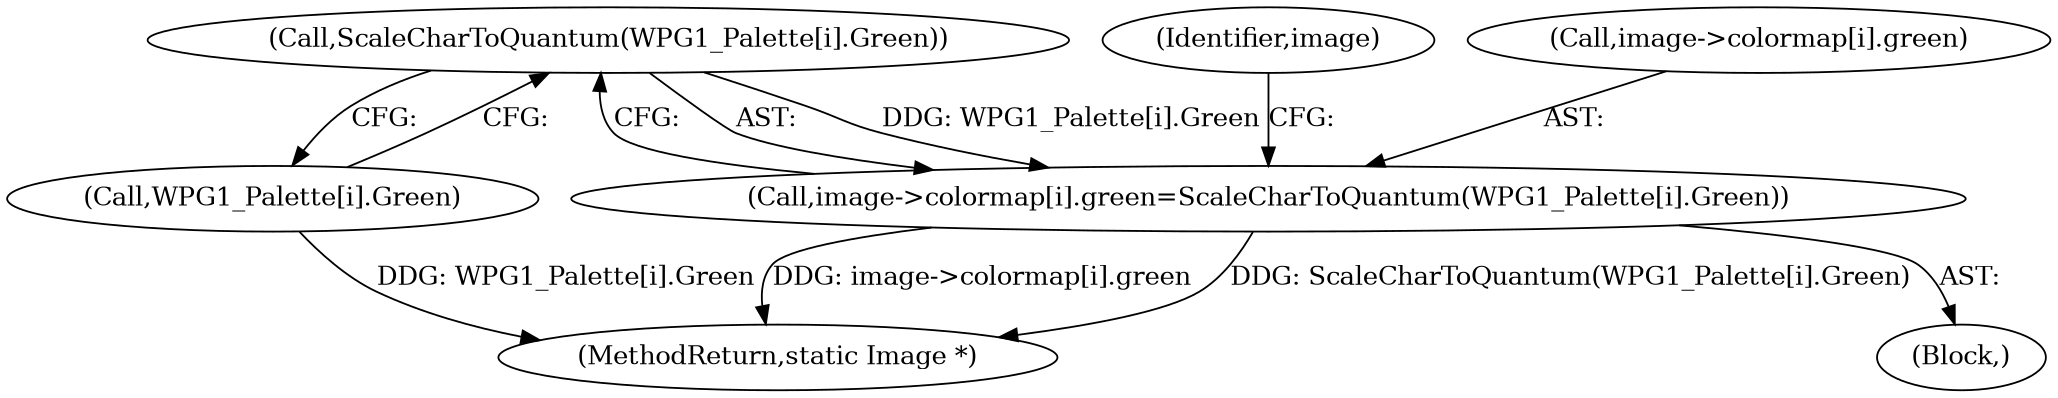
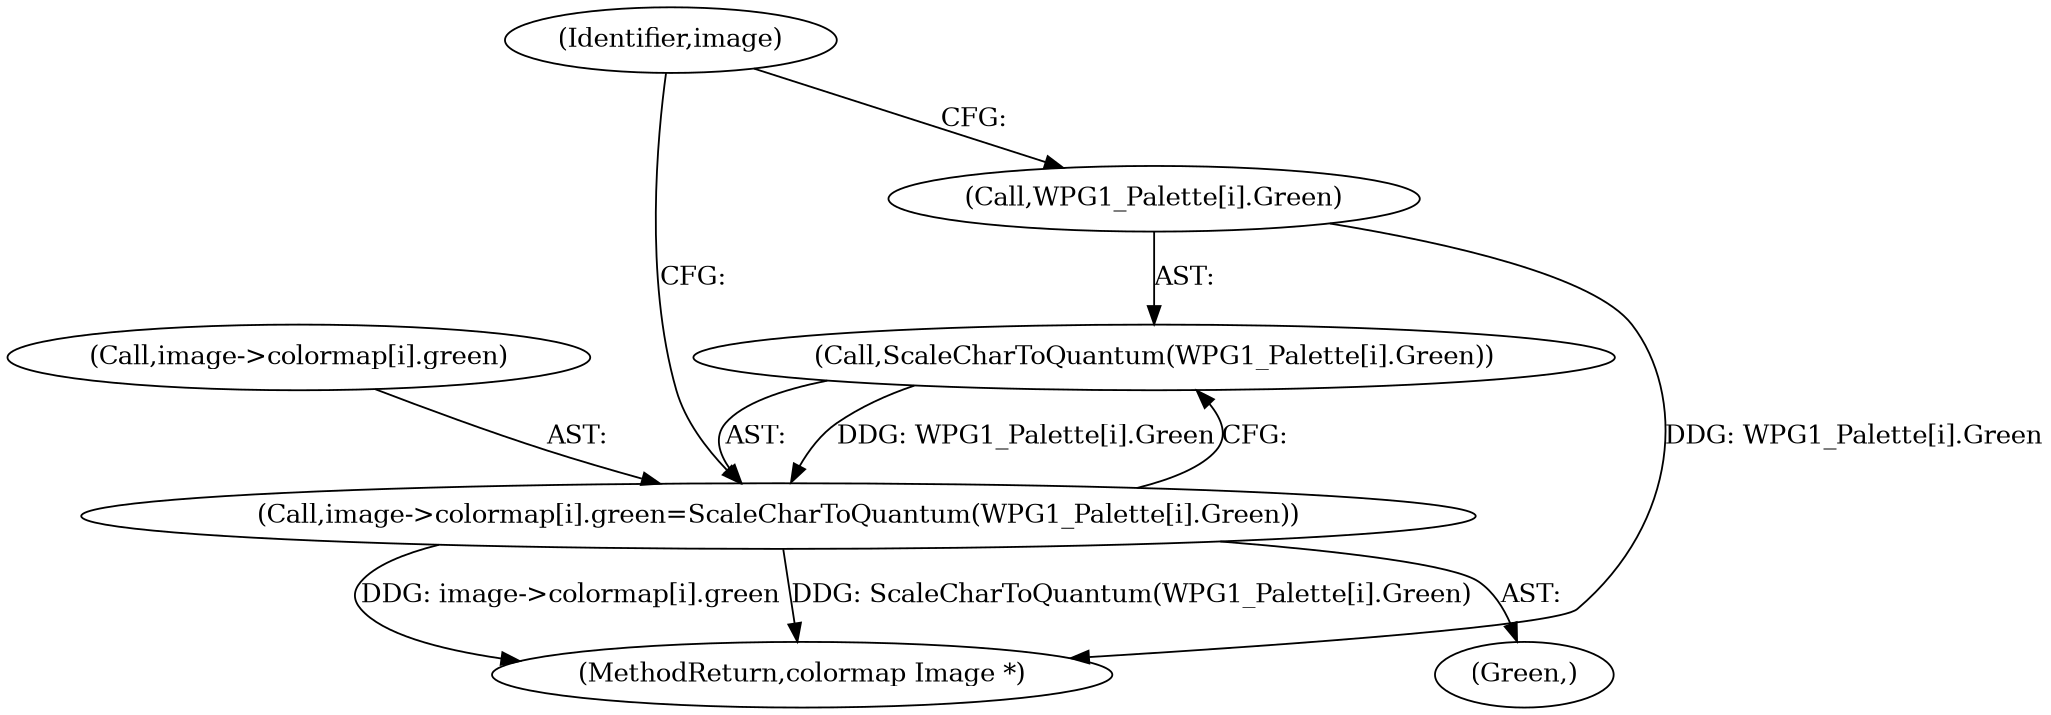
edge "(Call,ScaleCharToQuantum(WPG1_Palette[i].Green))" -> "(Call,WPG1_Palette[i].Green)": now "(Identifier,image)" -> "(Call,WPG1_Palette[i].Green)"
edge "(Call,WPG1_Palette[i].Green)" -> "(Call,ScaleCharToQuantum(WPG1_Palette[i].Green))": label "CFG: " -> "AST: "
node "(MethodReturn,static Image *)": label "(MethodReturn,static Image *)" -> "(MethodReturn,colormap Image *)"
node "(Block,)": label "(Block,)" -> "(Green,)"
